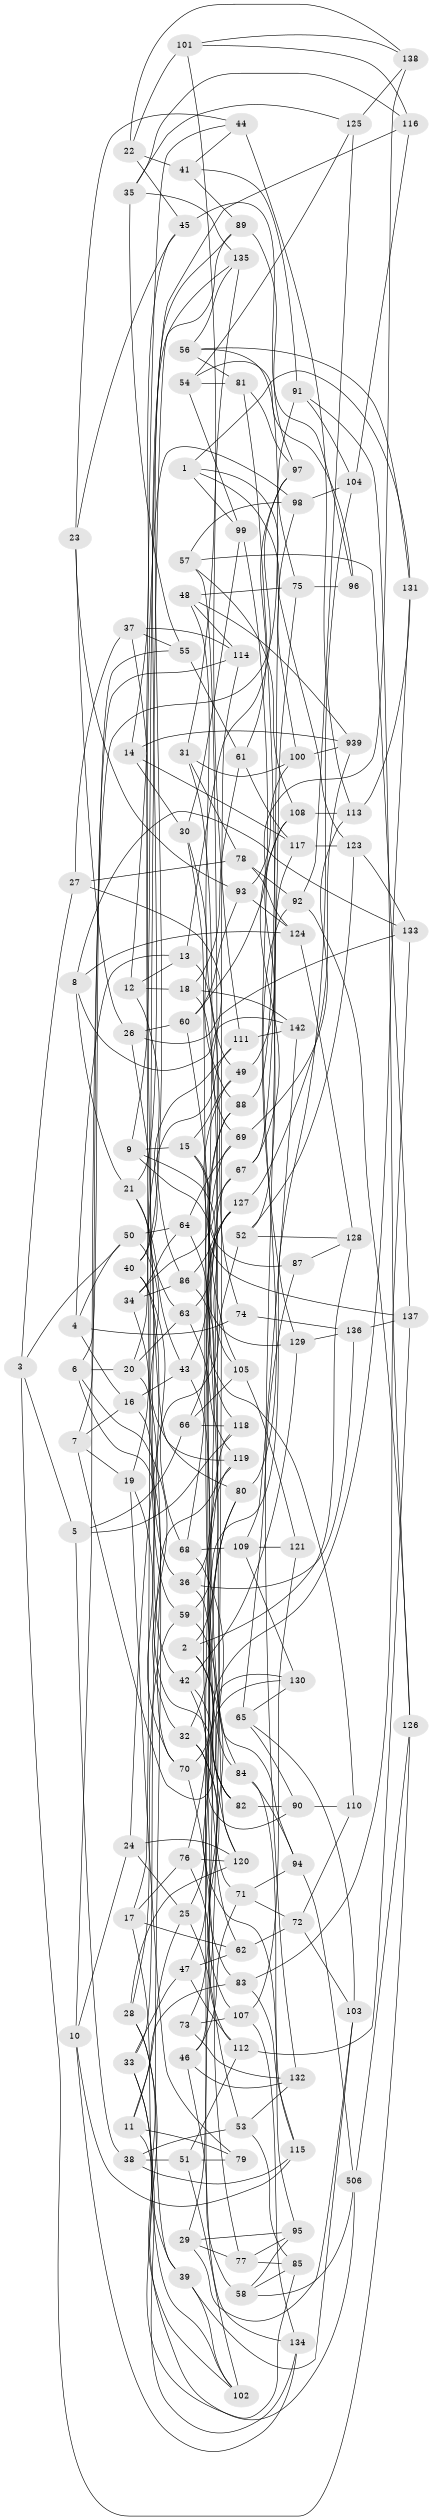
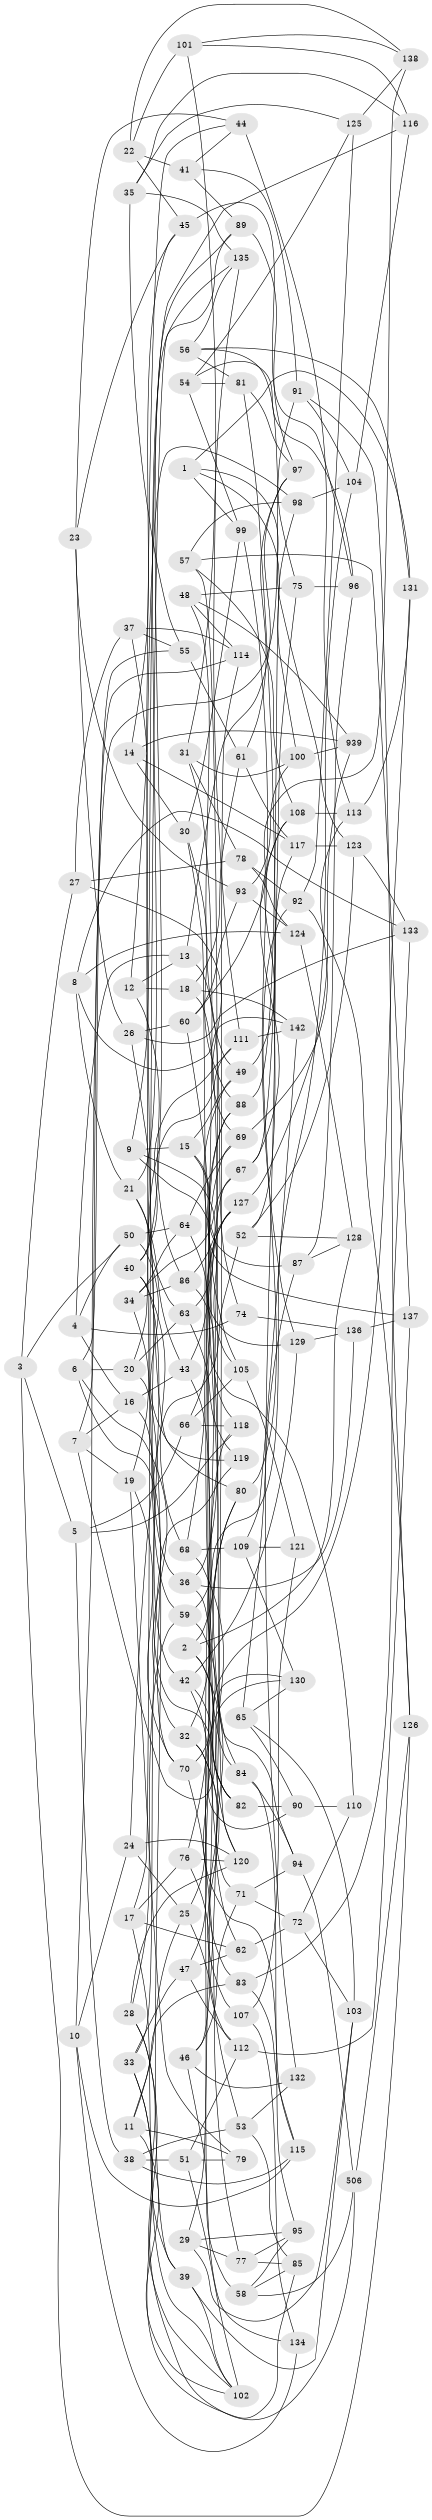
edge "96" -- "87": added
node "73": removed
edge "11" -- "134": now "11" -- "102"
